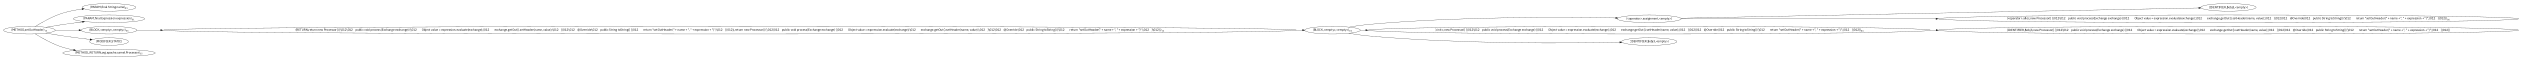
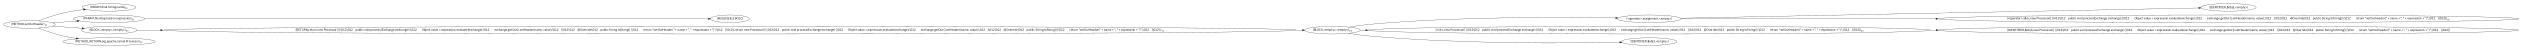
edge "(METHOD,setOutHeader)" -> "(MODIFIER,STATIC)": now "(PARAM,final Expression expression)" -> "(MODIFIER,STATIC)"
